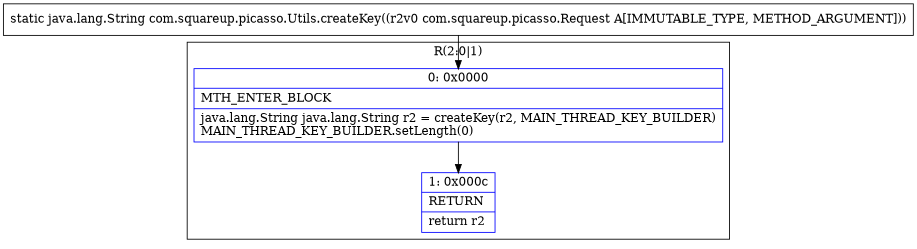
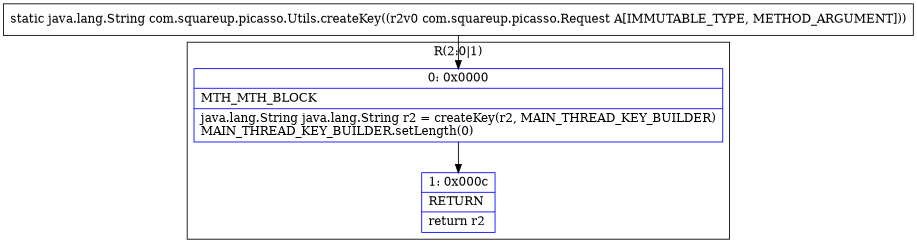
node "0: 0x0000": text "MTH_ENTER_BLOCK" -> "MTH_MTH_BLOCK"
